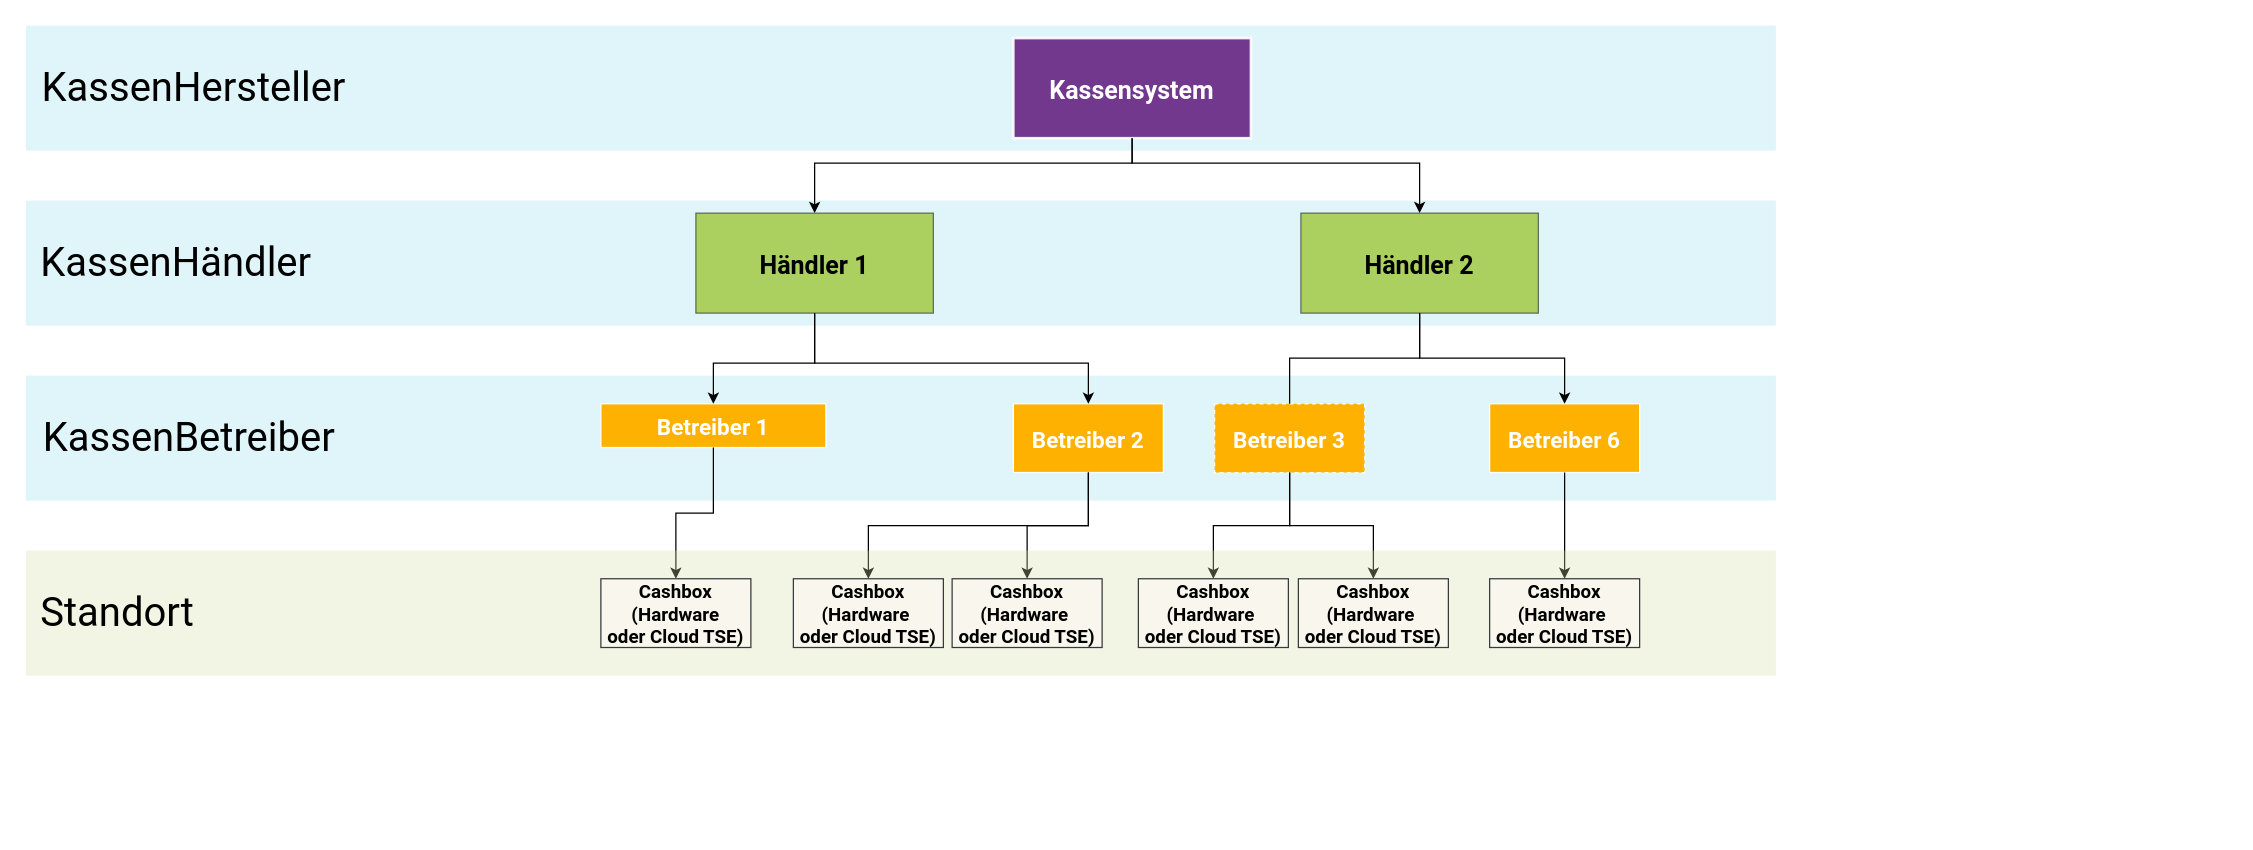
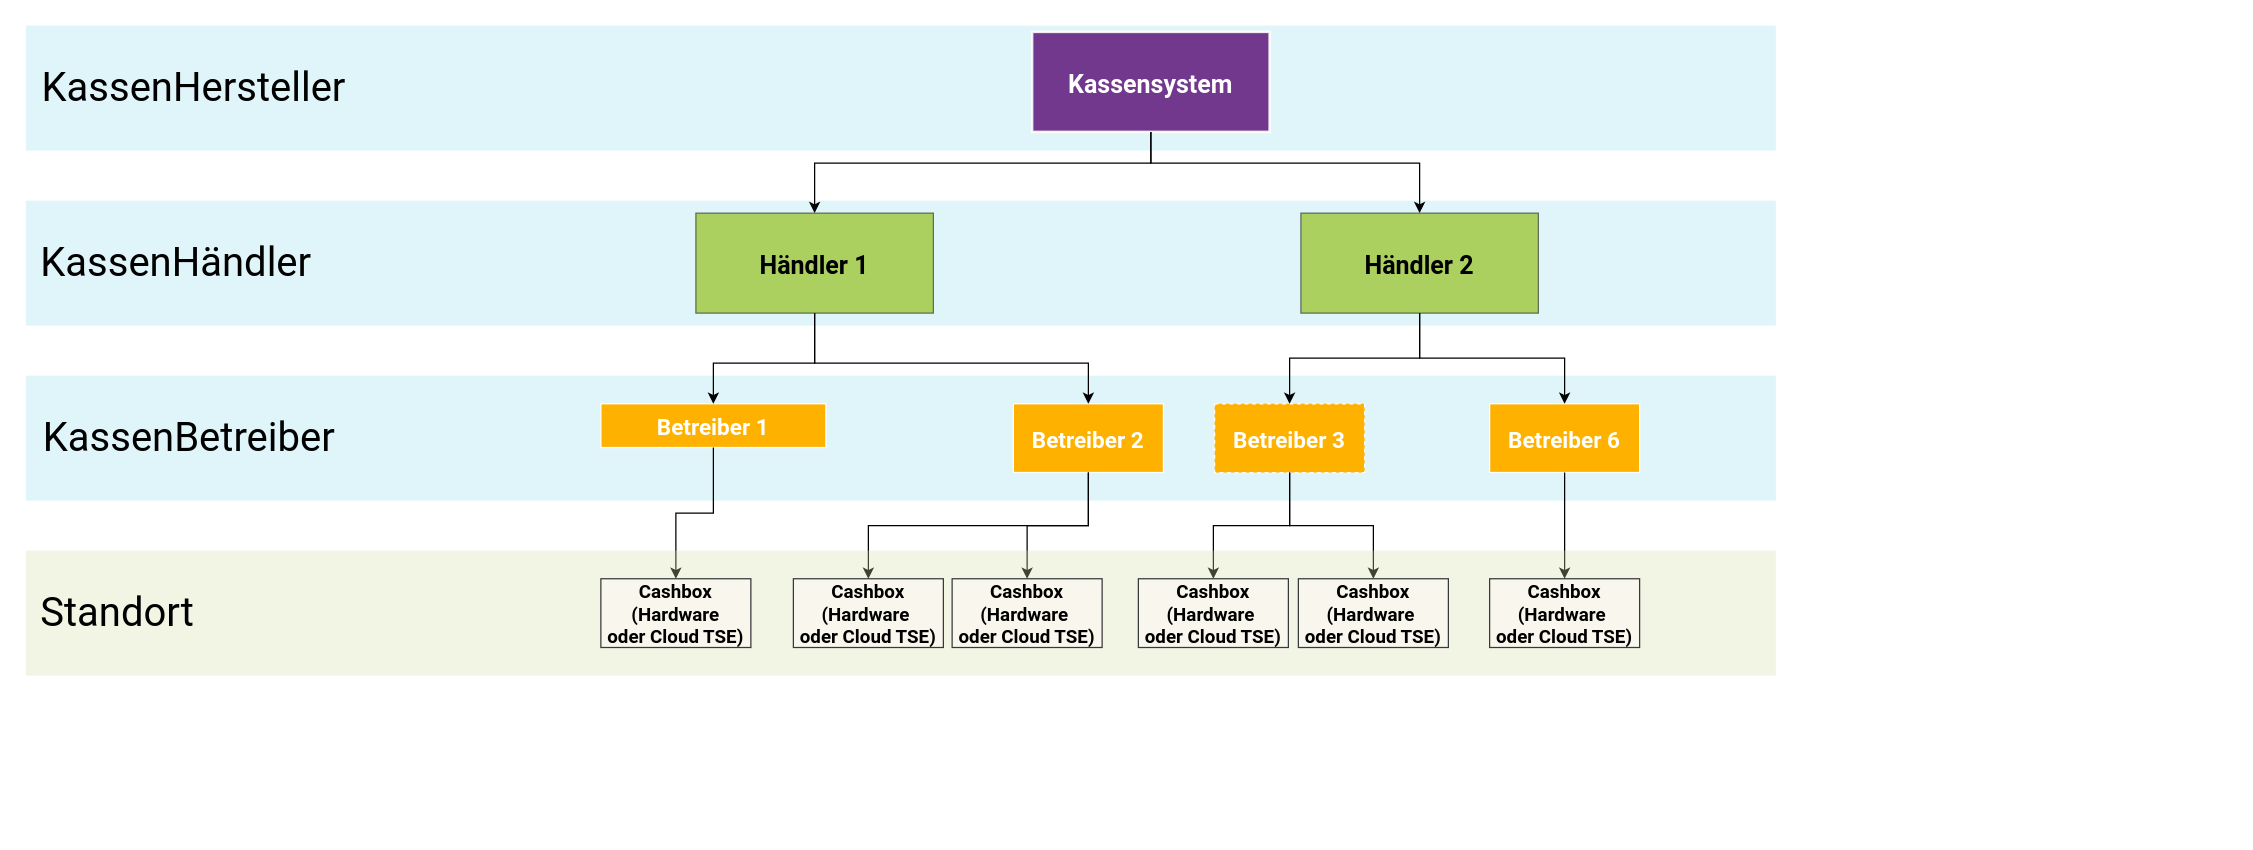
node "Kassensystem": moved (1132, 88) -> (1151, 82)
edge "Händler 2" -- "Betreiber 3": arrowhead none -> classic
